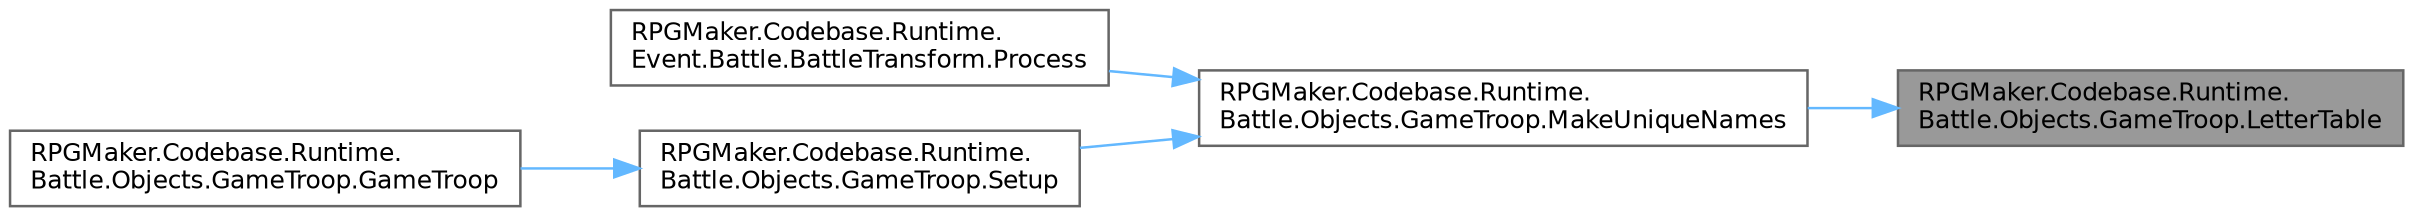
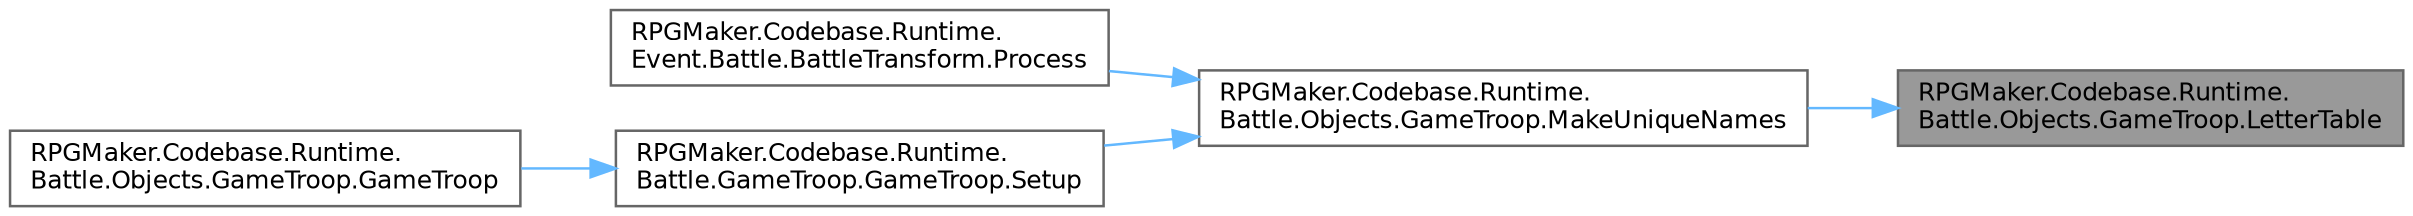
node "RPGMaker.Codebase.Runtime. Battle.Objects.GameTroop.Setup": label "RPGMaker.Codebase.Runtime. Battle.Objects.GameTroop.Setup" -> "RPGMaker.Codebase.Runtime. Battle.GameTroop.GameTroop.Setup"
